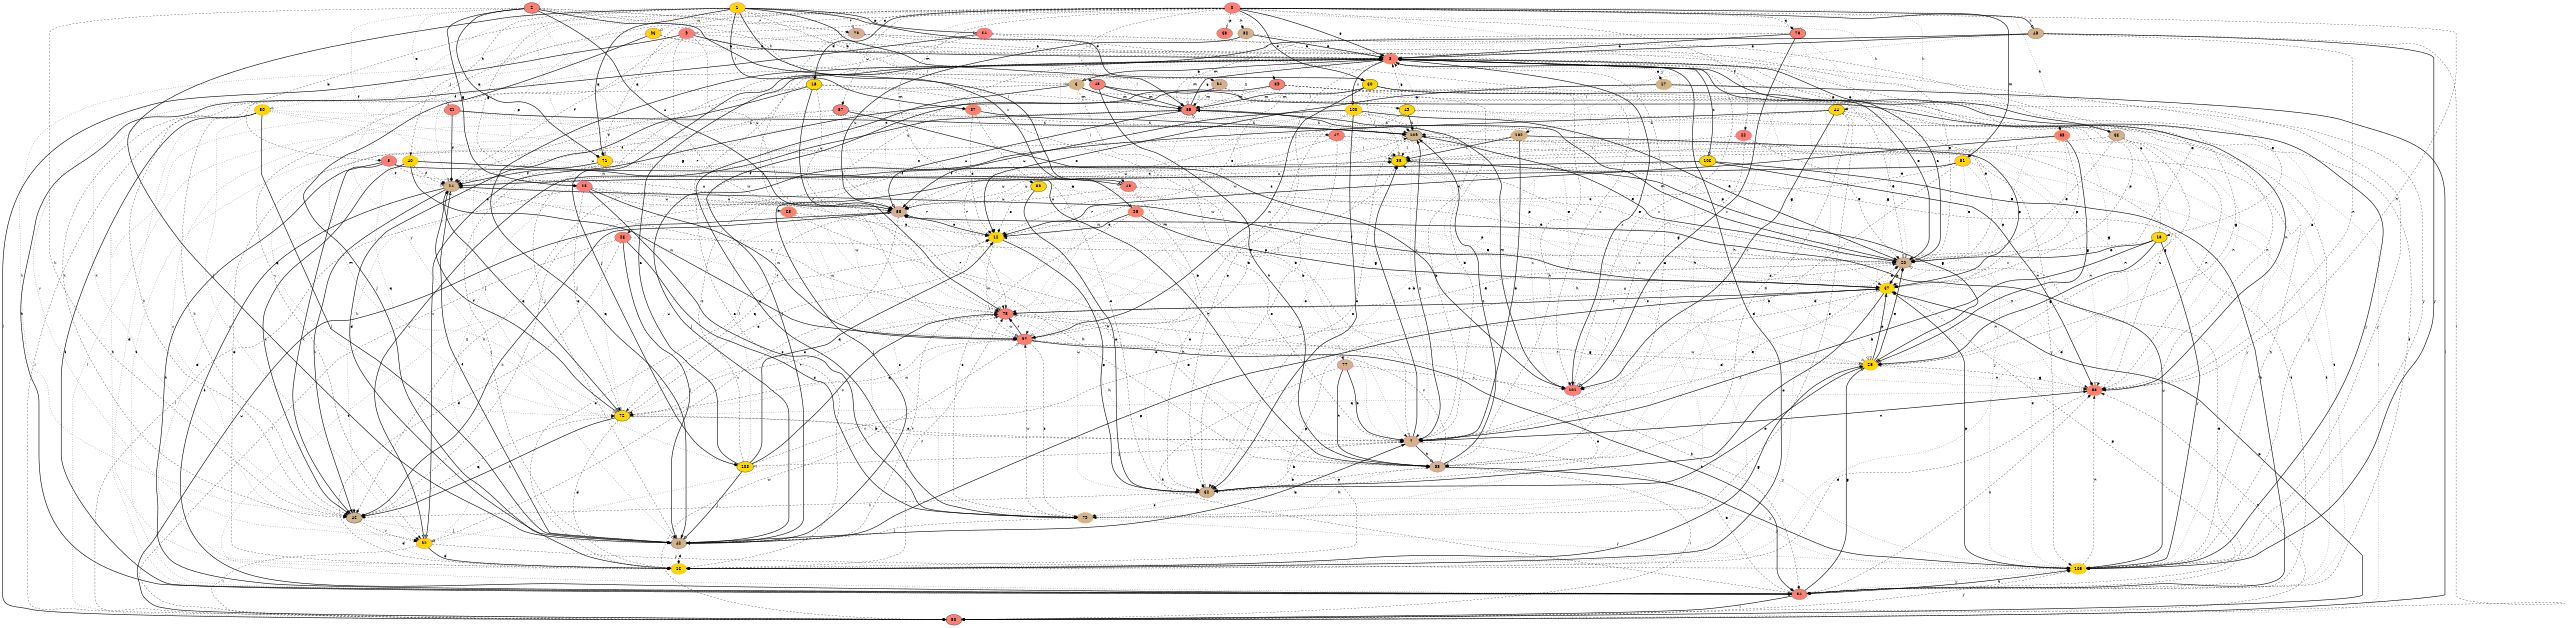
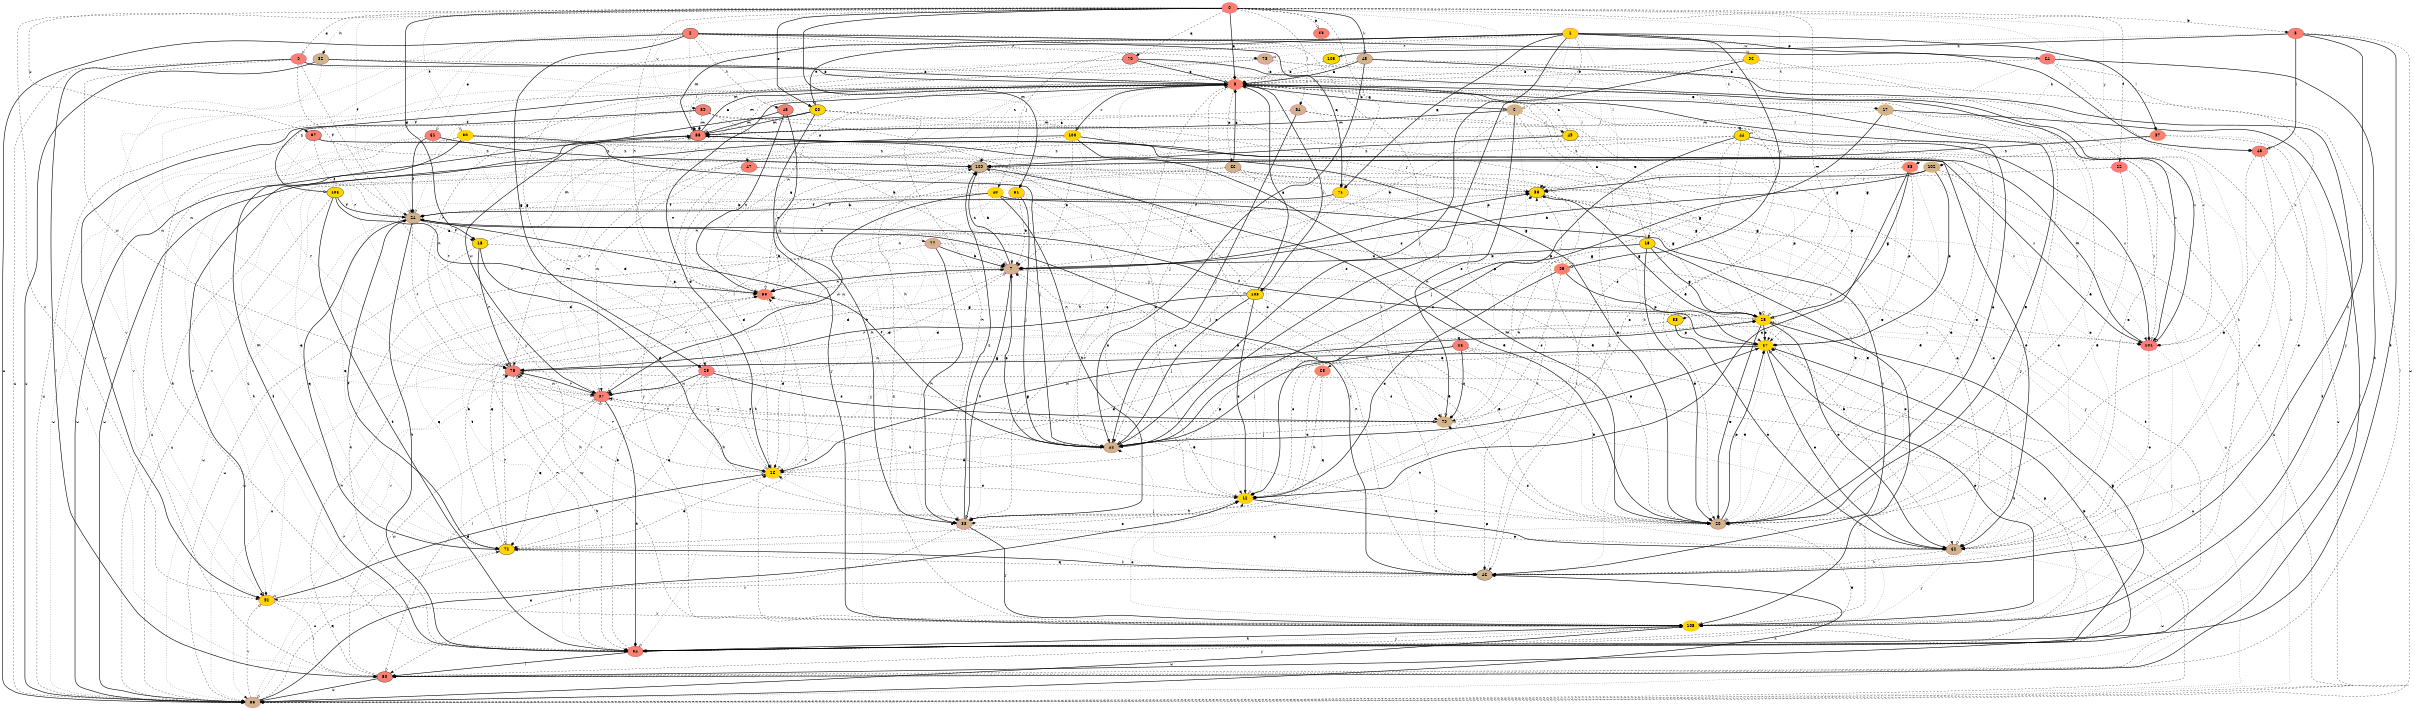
node "108": added
edge "15" -> "24": reversed
edge "12" -> "97": label "w" -> "t"
